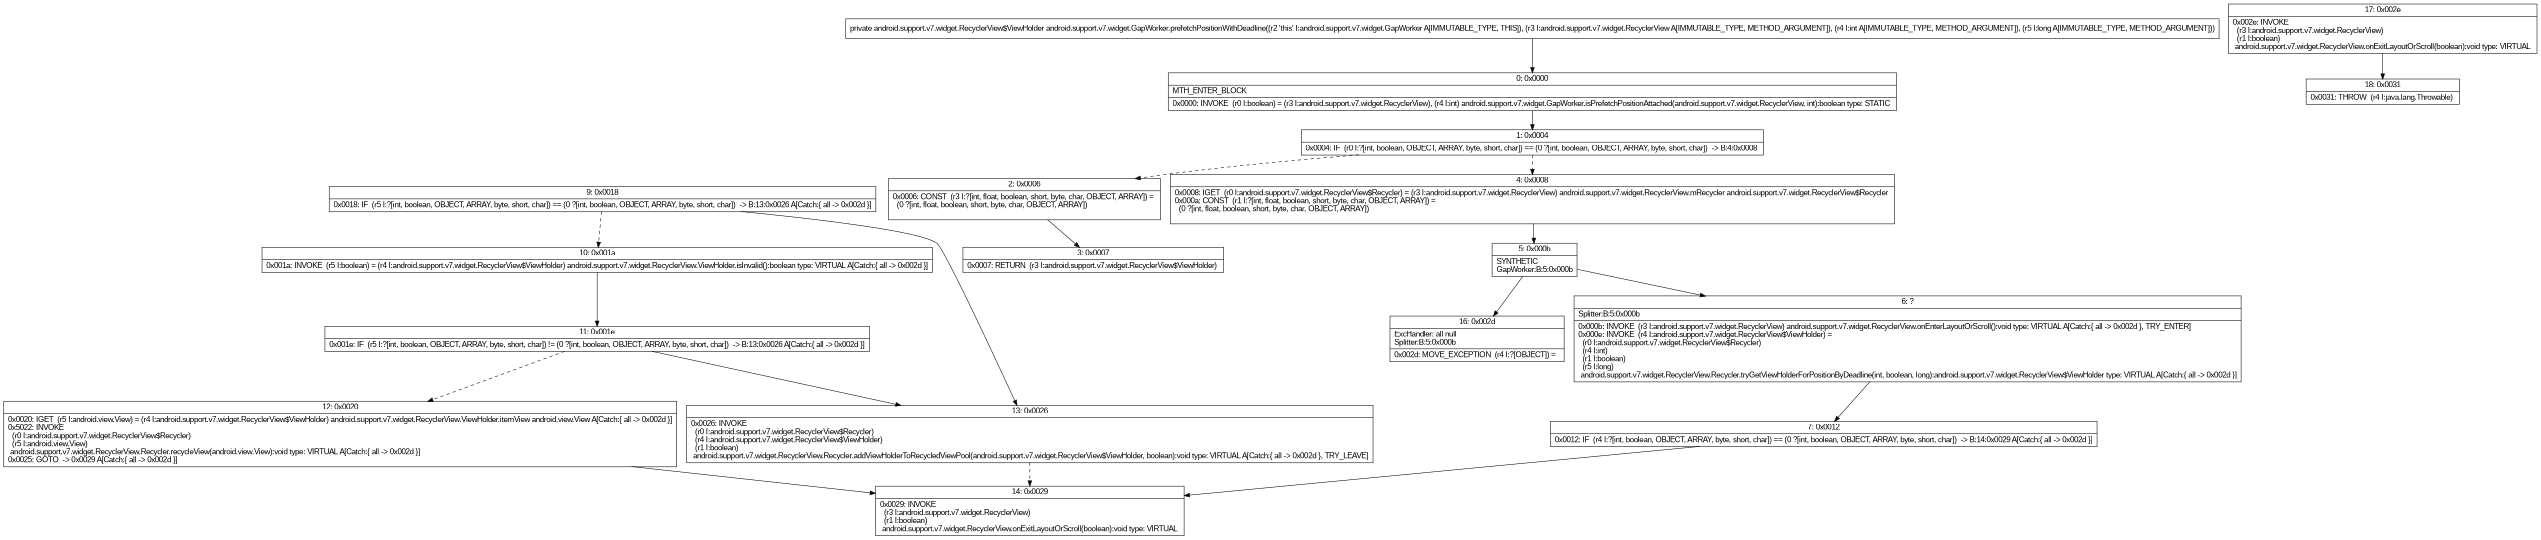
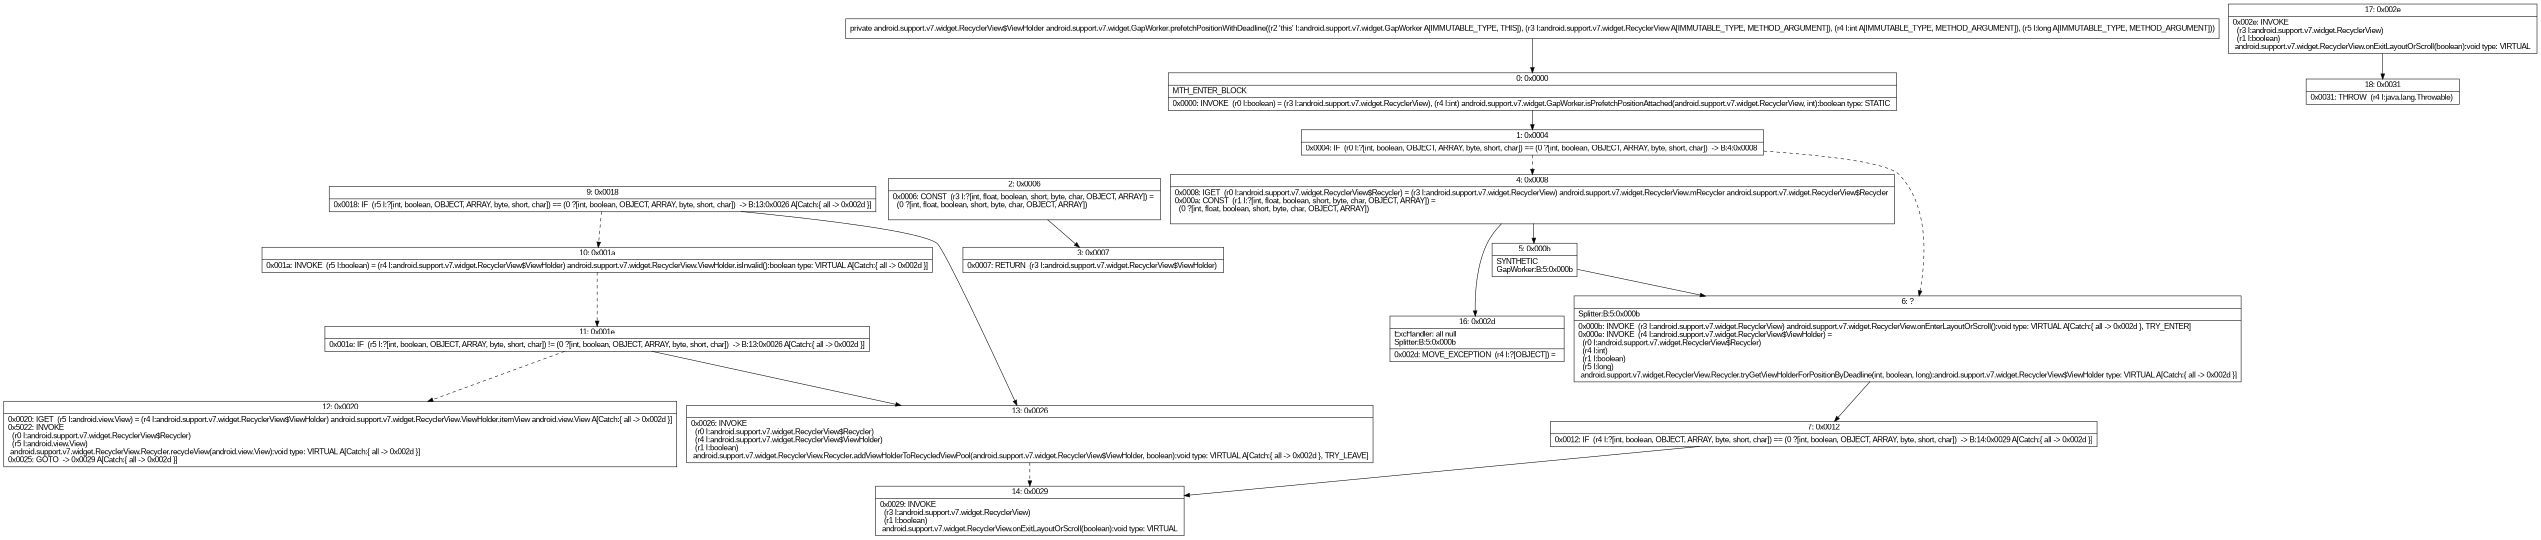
edge "1: 0x0004" -> "2: 0x0006": now "1: 0x0004" -> "6: ?"
edge "5: 0x000b" -> "16: 0x002d": now "4: 0x0008" -> "16: 0x002d"
edge "10: 0x001a" -> "11: 0x001e": style solid -> dashed
edge "12: 0x0020" -> "14: 0x0029": removed
